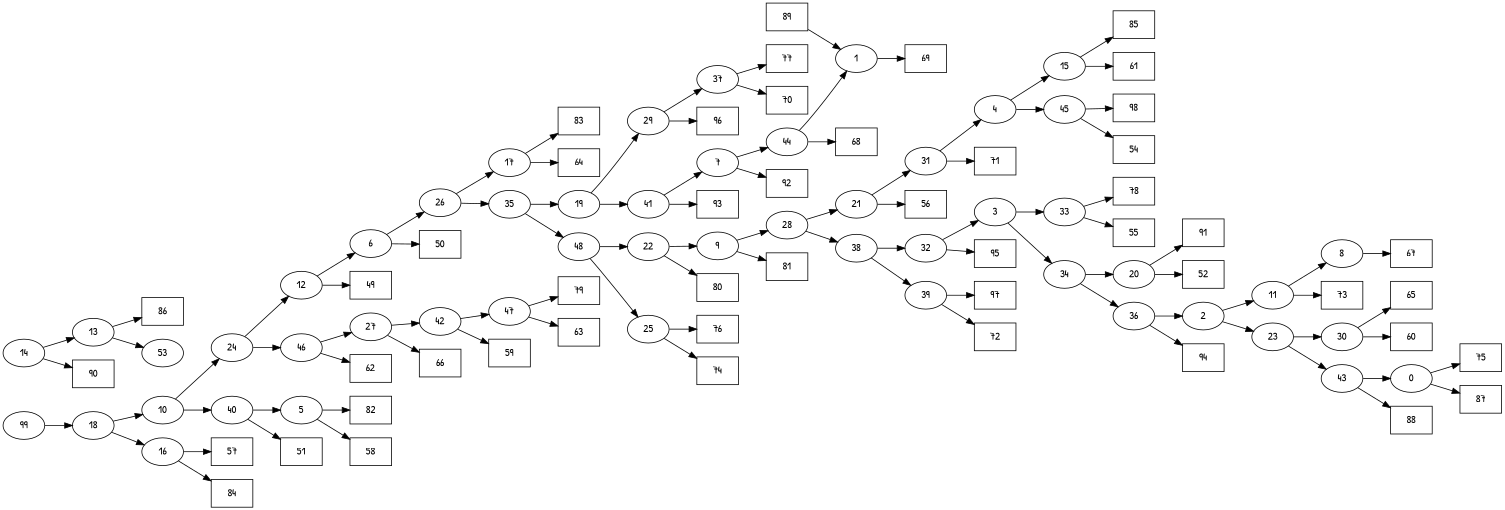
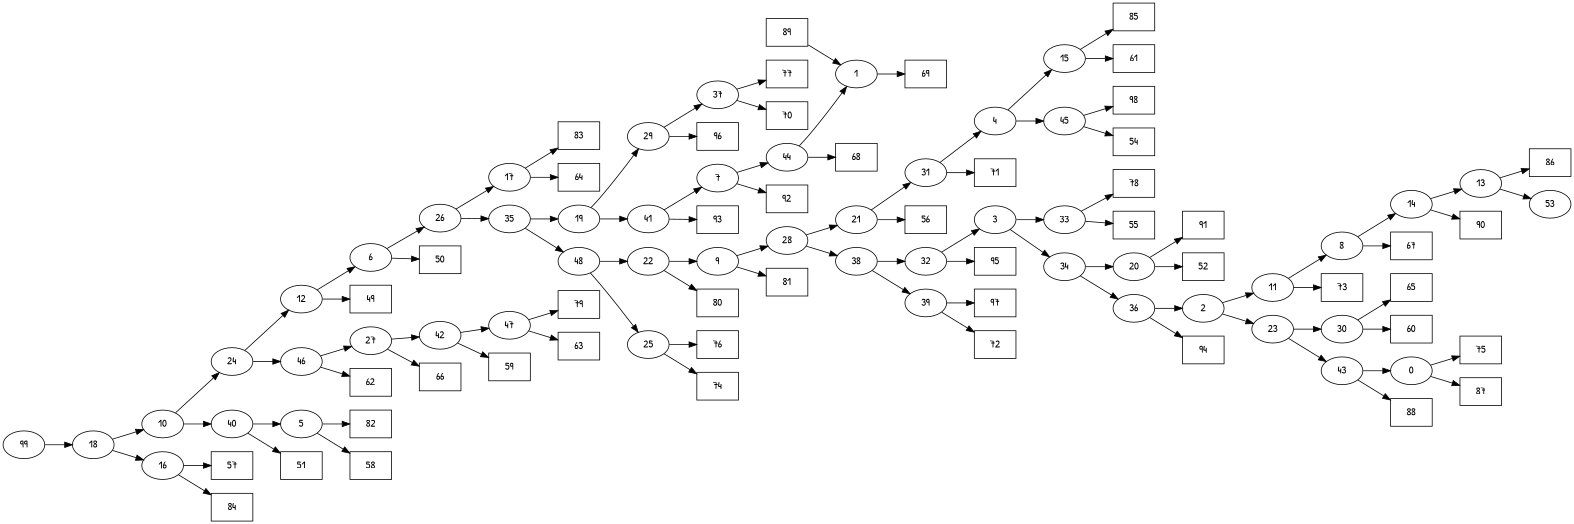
edge "8" -> "14": added
